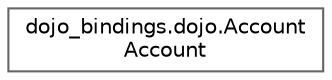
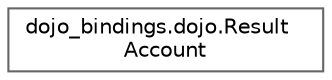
node "dojo_bindings.dojo.Account Account": label "dojo_bindings.dojo.Account Account" -> "dojo_bindings.dojo.Result Account"
